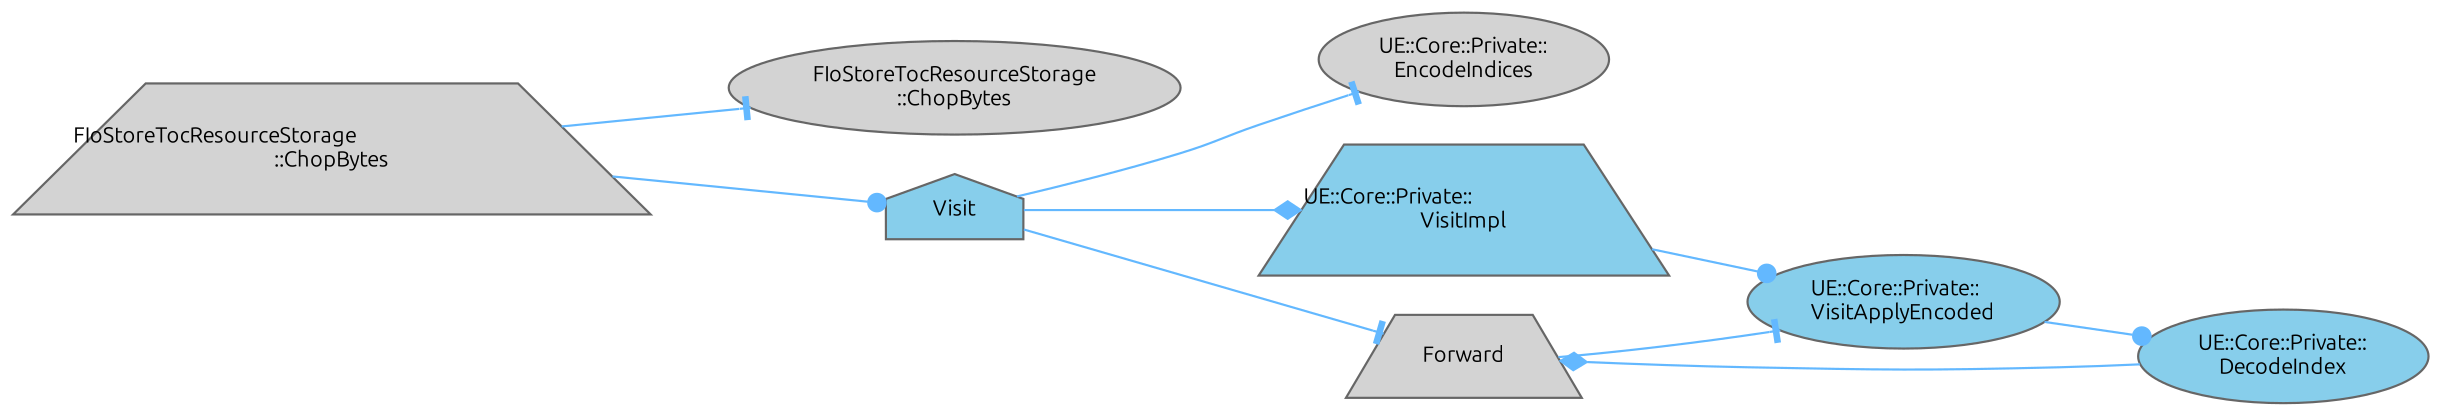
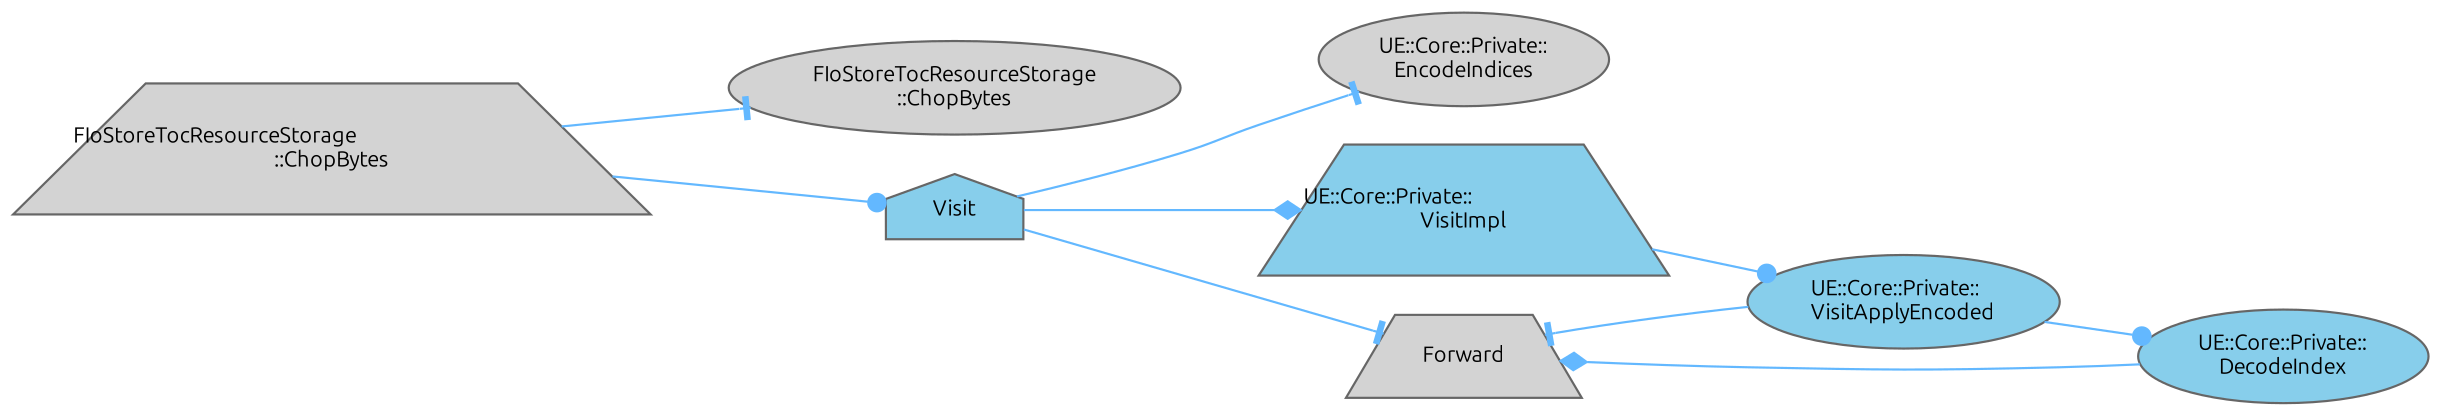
edge "Forward" -> "UE::Core::Private:: VisitApplyEncoded": reversed
